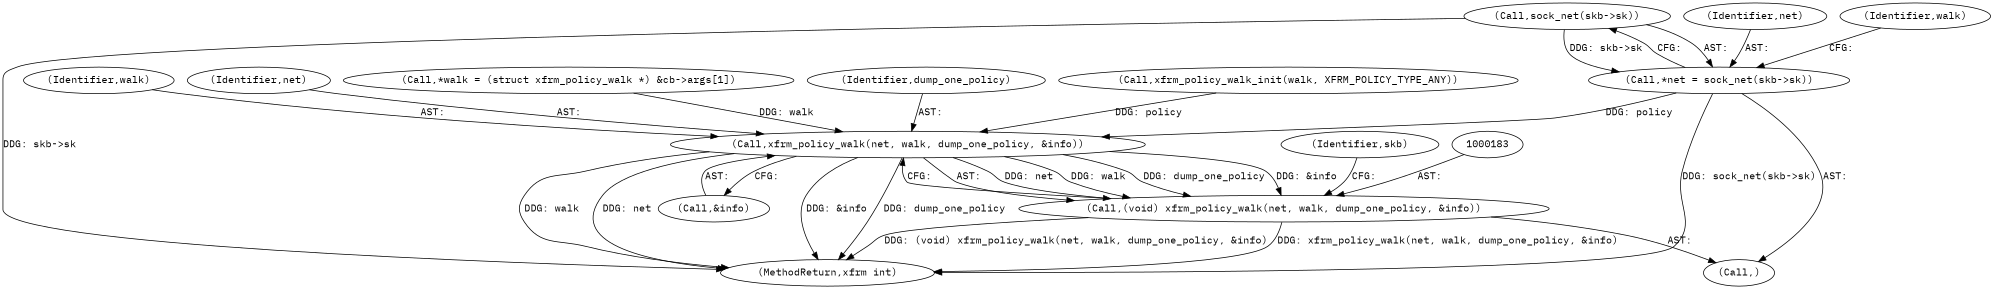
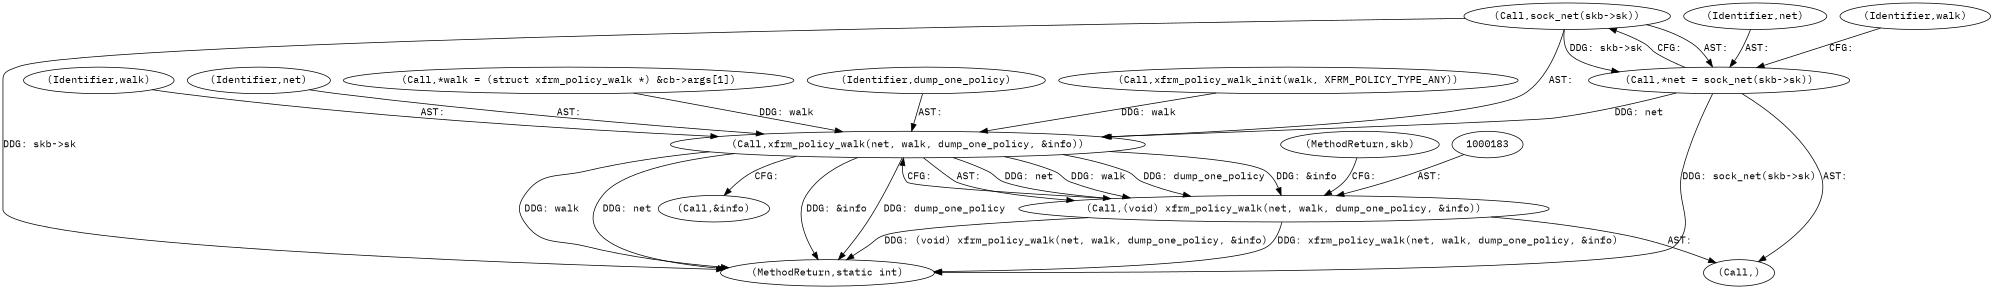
edge "(Call,xfrm_policy_walk_init(walk, XFRM_POLICY_TYPE_ANY))" -> "(Call,xfrm_policy_walk(net, walk, dump_one_policy, &info))": label "DDG: policy" -> "DDG: walk"
edge "(Call,*net = sock_net(skb->sk))" -> "(Call,xfrm_policy_walk(net, walk, dump_one_policy, &info))": label "DDG: policy" -> "DDG: net"
node "(Identifier,skb)": label "(Identifier,skb)" -> "(MethodReturn,skb)"
edge "(Call,&info)" -> "(Call,xfrm_policy_walk(net, walk, dump_one_policy, &info))": now "(Call,sock_net(skb->sk))" -> "(Call,xfrm_policy_walk(net, walk, dump_one_policy, &info))"
node "(MethodReturn,xfrm int)": label "(MethodReturn,xfrm int)" -> "(MethodReturn,static int)"
